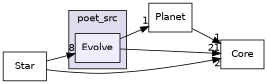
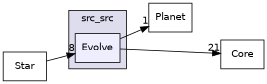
cluster "poet_src": label "poet_src" -> "src_src"
edge "Planet" -> "Core": removed
edge "Star" -> "Core": removed
